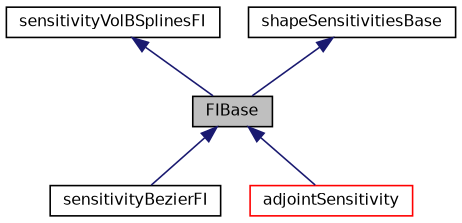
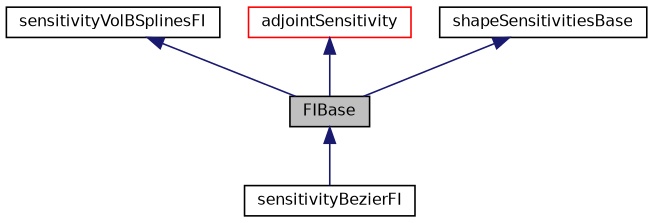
edge "adjointSensitivity" -> "FIBase": reversed
